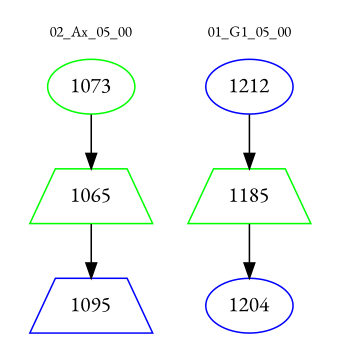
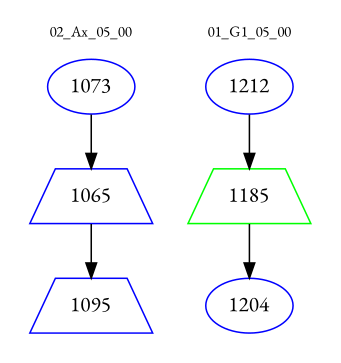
node "1073": color green -> blue
node "1065": color green -> blue
